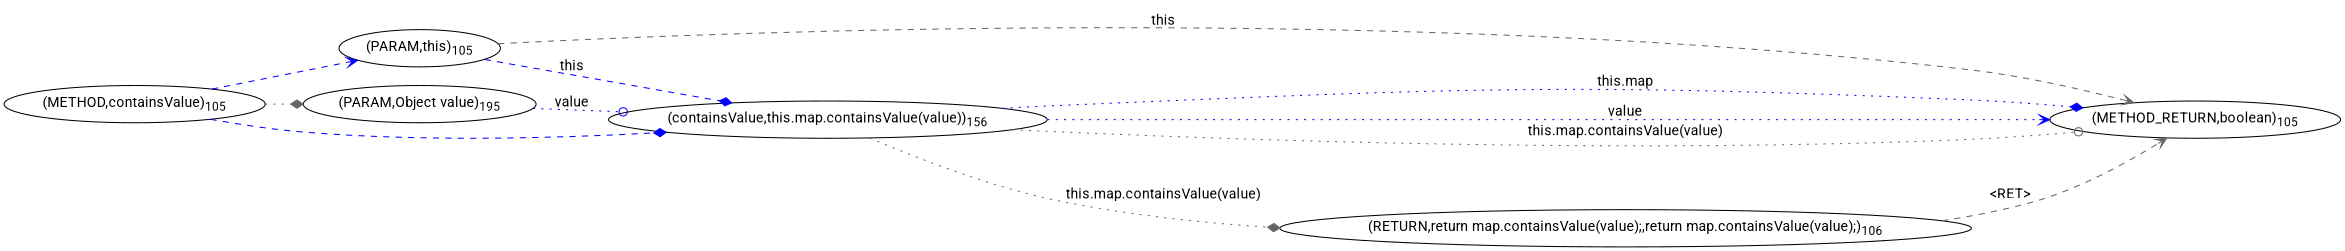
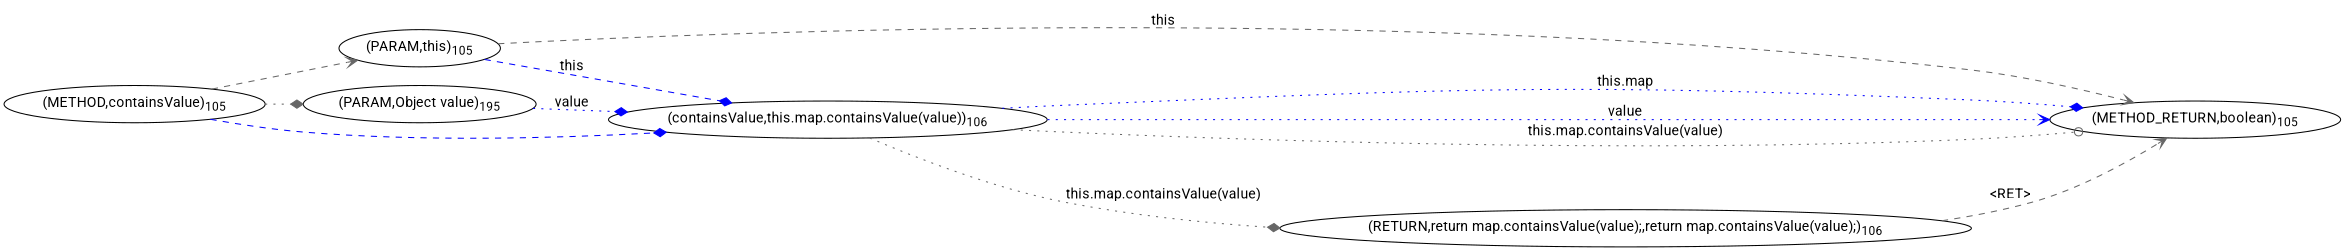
edge "(METHOD,containsValue)" -> "(PARAM,this)": color blue -> gray40
edge "(PARAM,Object value)" -> "(containsValue,this.map.containsValue(value))": arrowhead odot -> diamond
node "(containsValue,this.map.containsValue(value))": text "156" -> "106"
